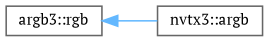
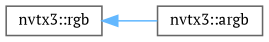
node "argb3::rgb": label "argb3::rgb" -> "nvtx3::rgb"
